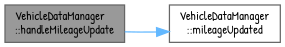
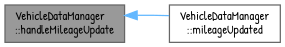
edge "VehicleDataManager ::handleMileageUpdate" -> "VehicleDataManager ::mileageUpdated": reversed
